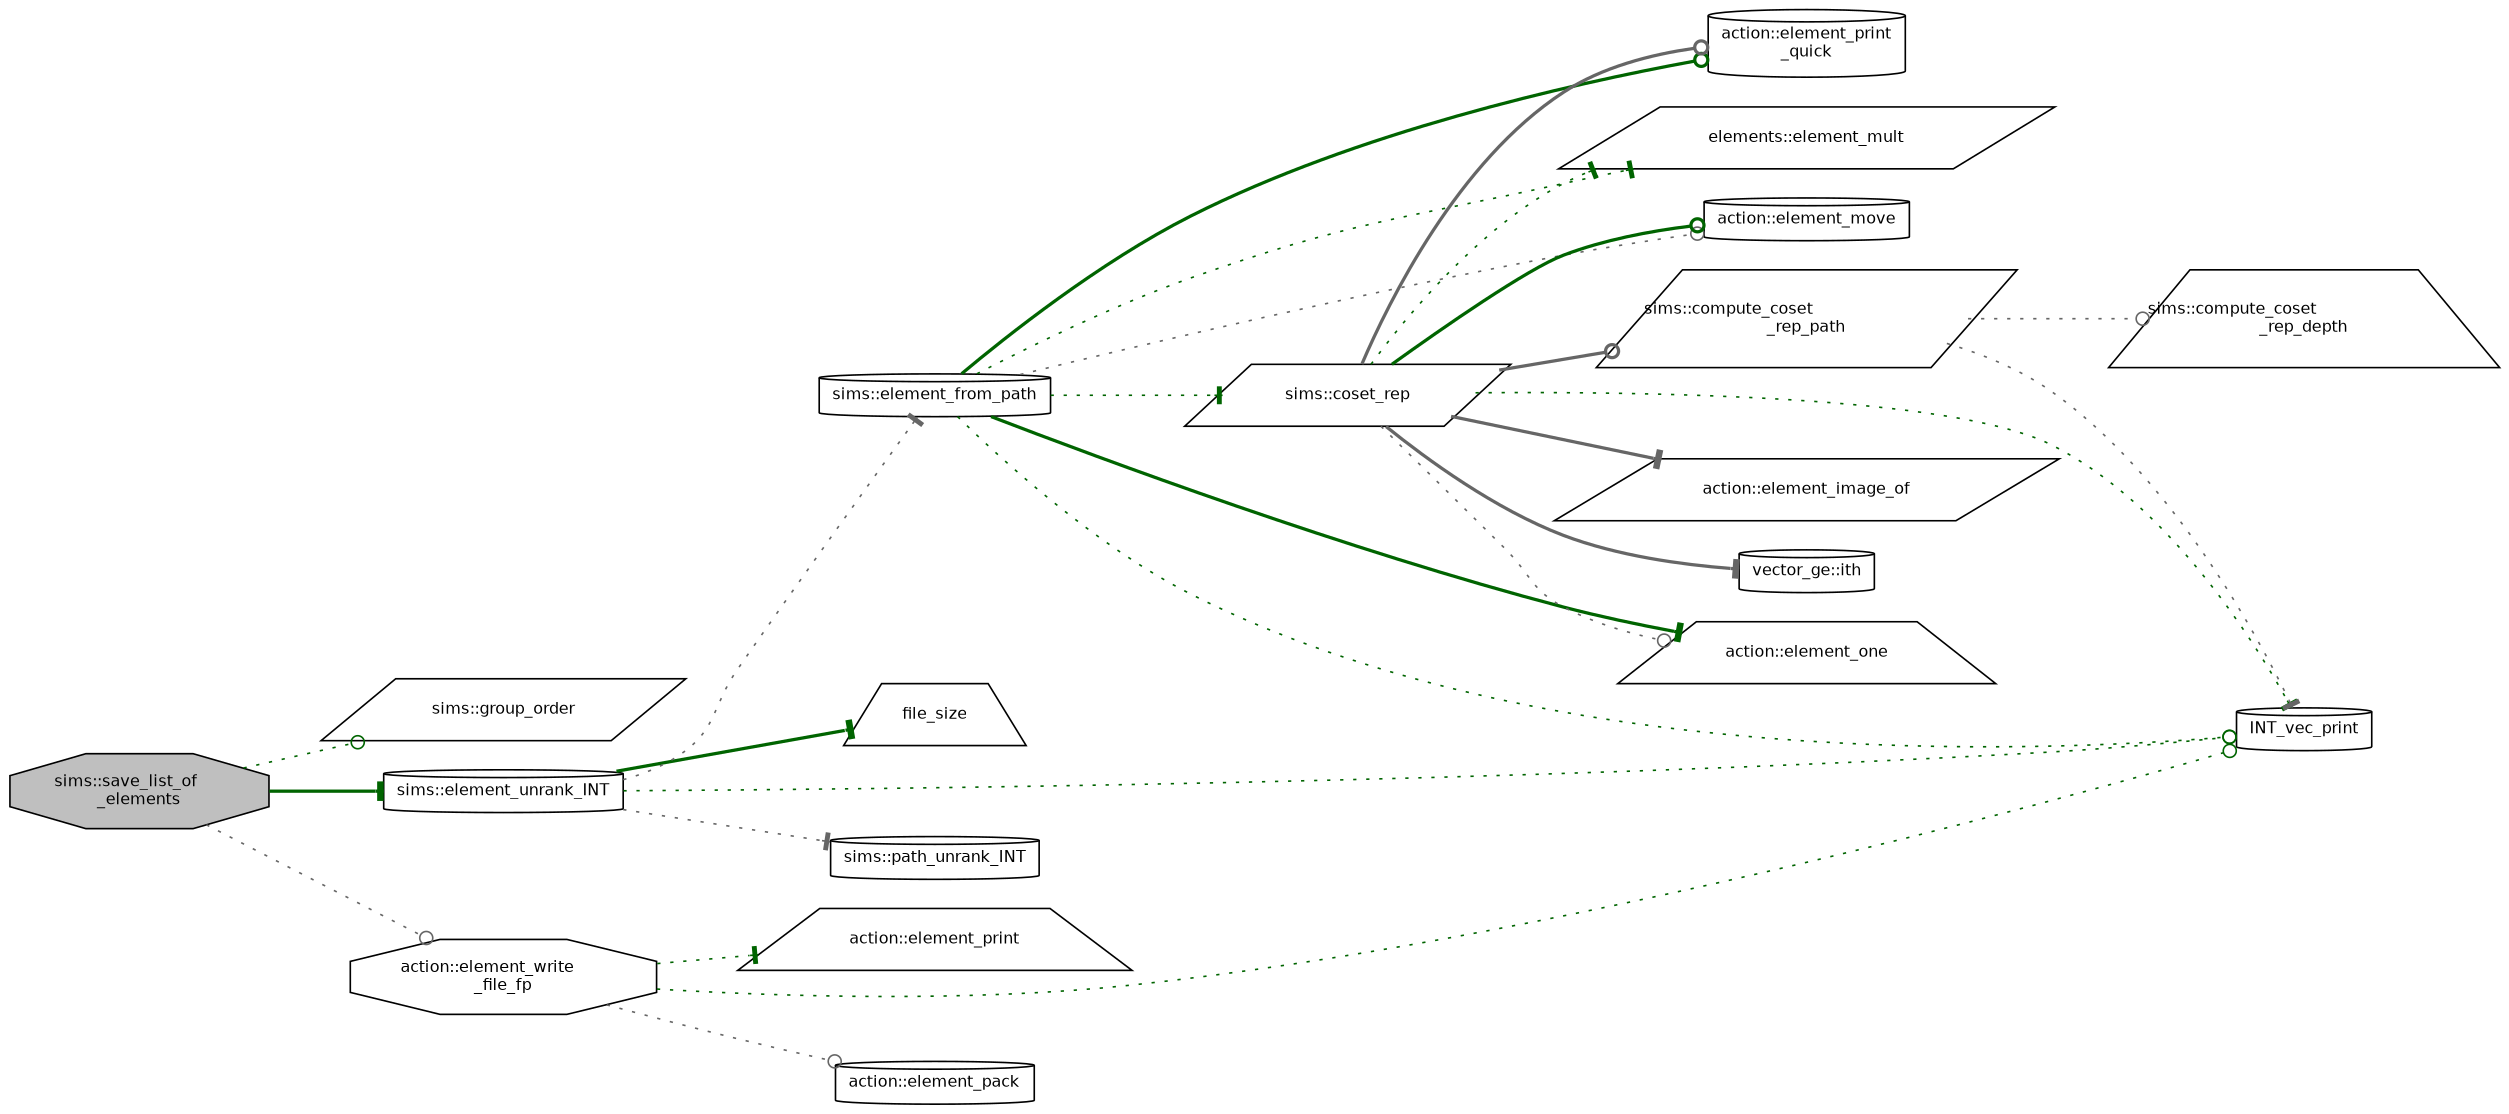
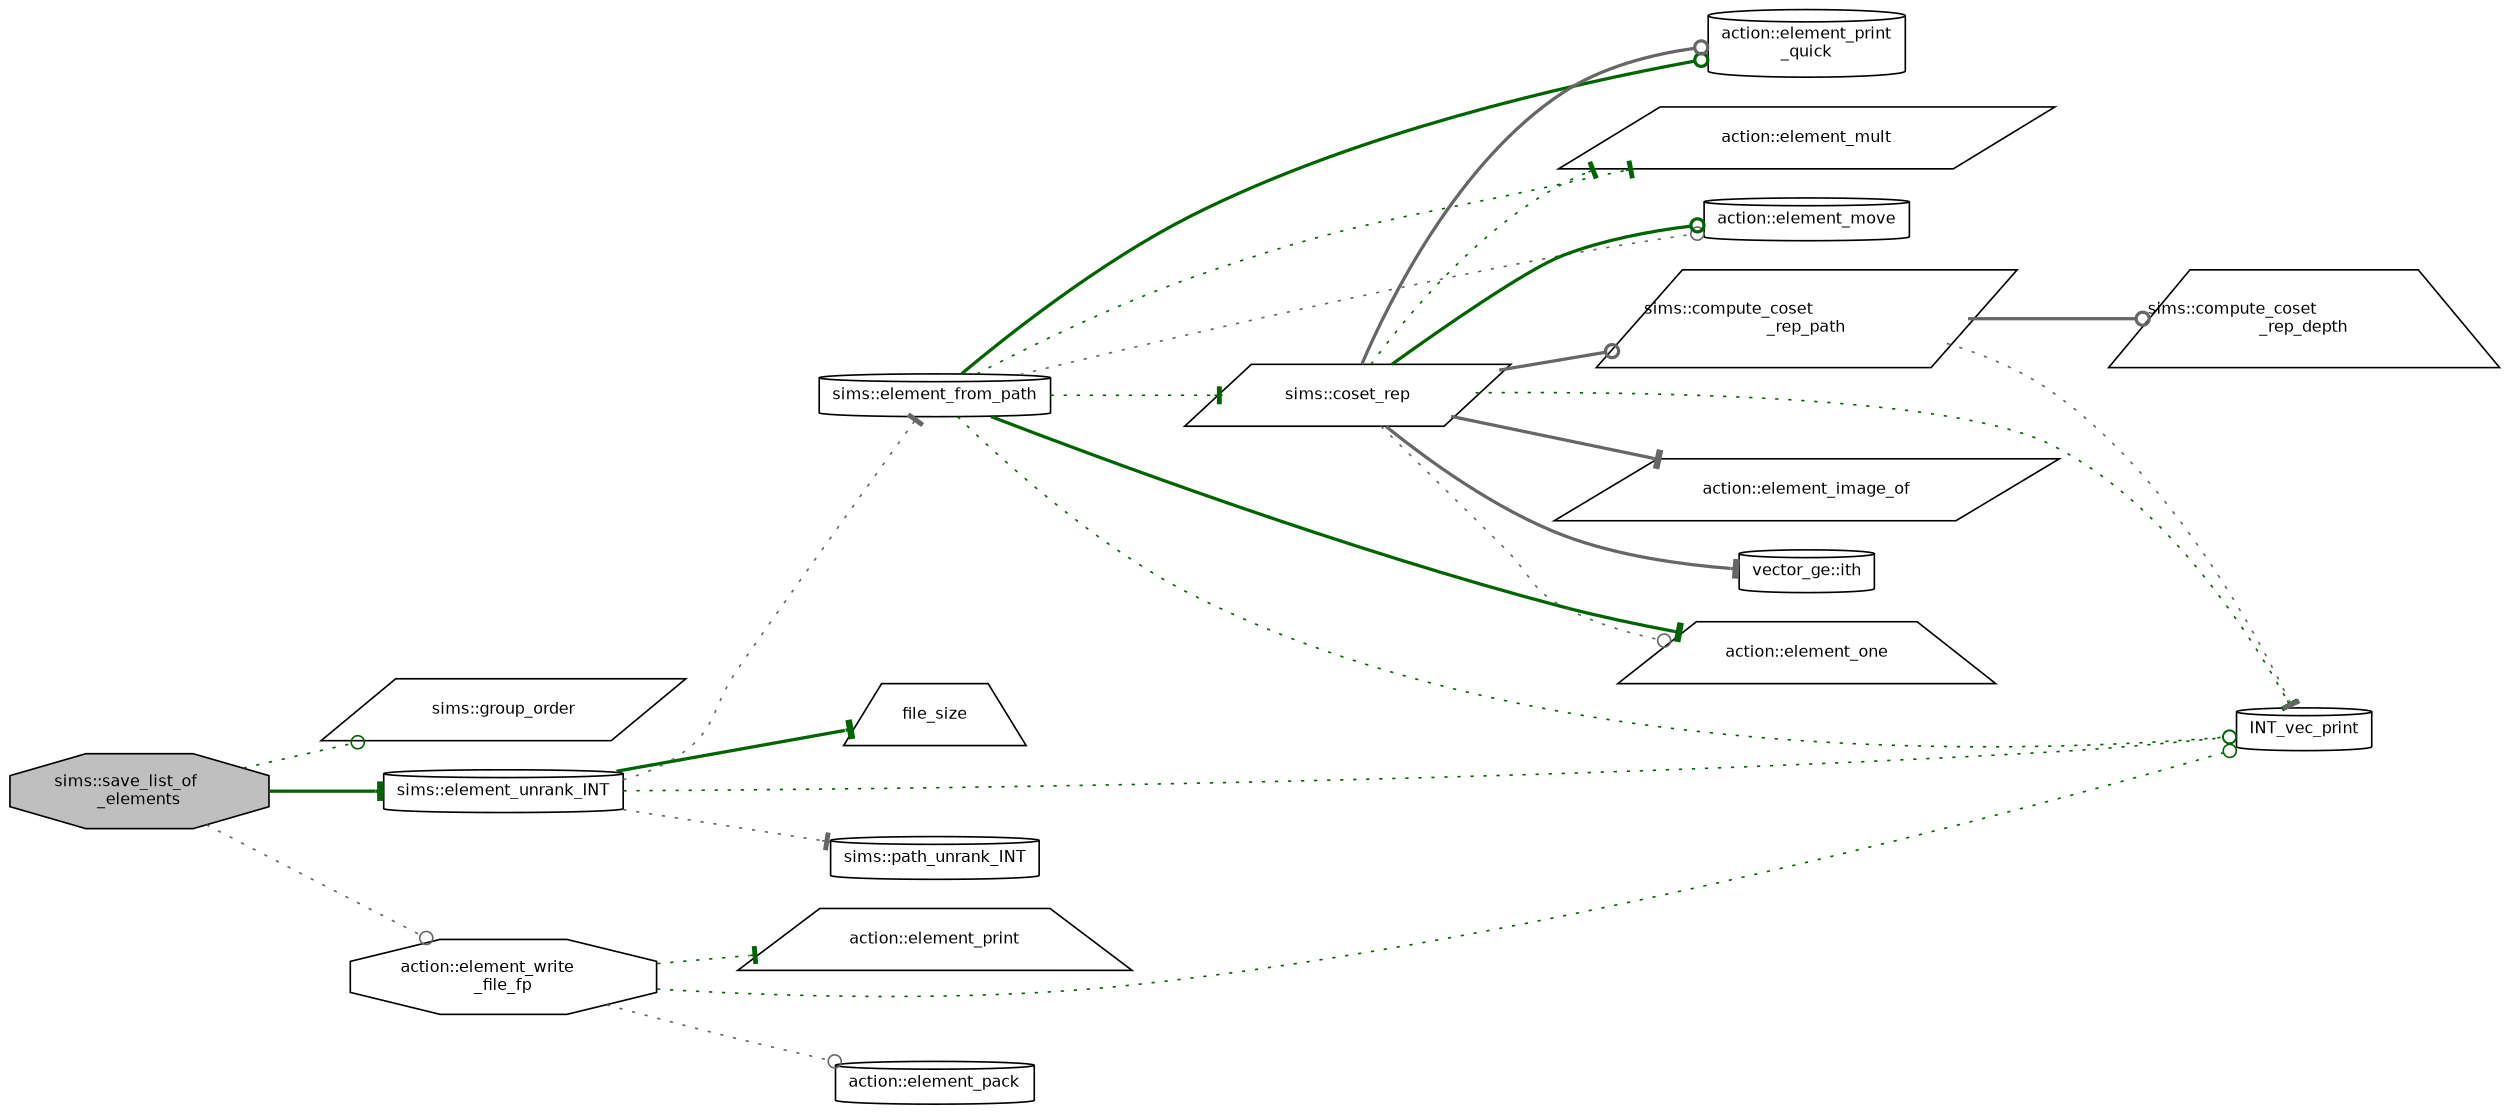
node "elements::element_mult": label "elements::element_mult" -> "action::element_mult"
edge "sims::compute_coset _rep_path" -> "sims::compute_coset _rep_depth": style dotted -> bold
